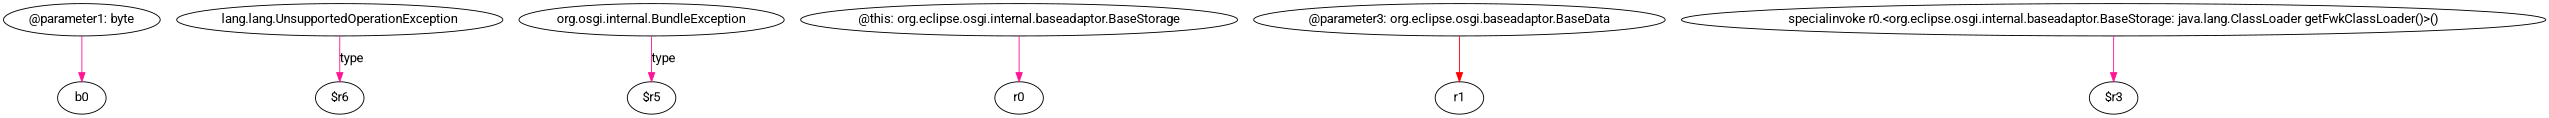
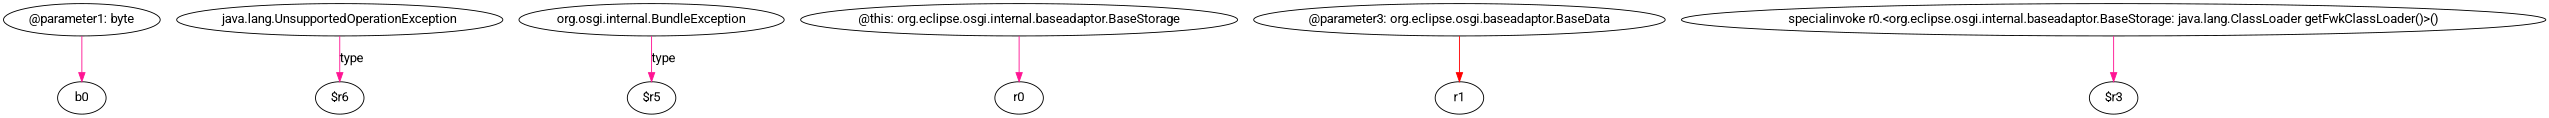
node "lang.lang.UnsupportedOperationException": label "lang.lang.UnsupportedOperationException" -> "java.lang.UnsupportedOperationException"
